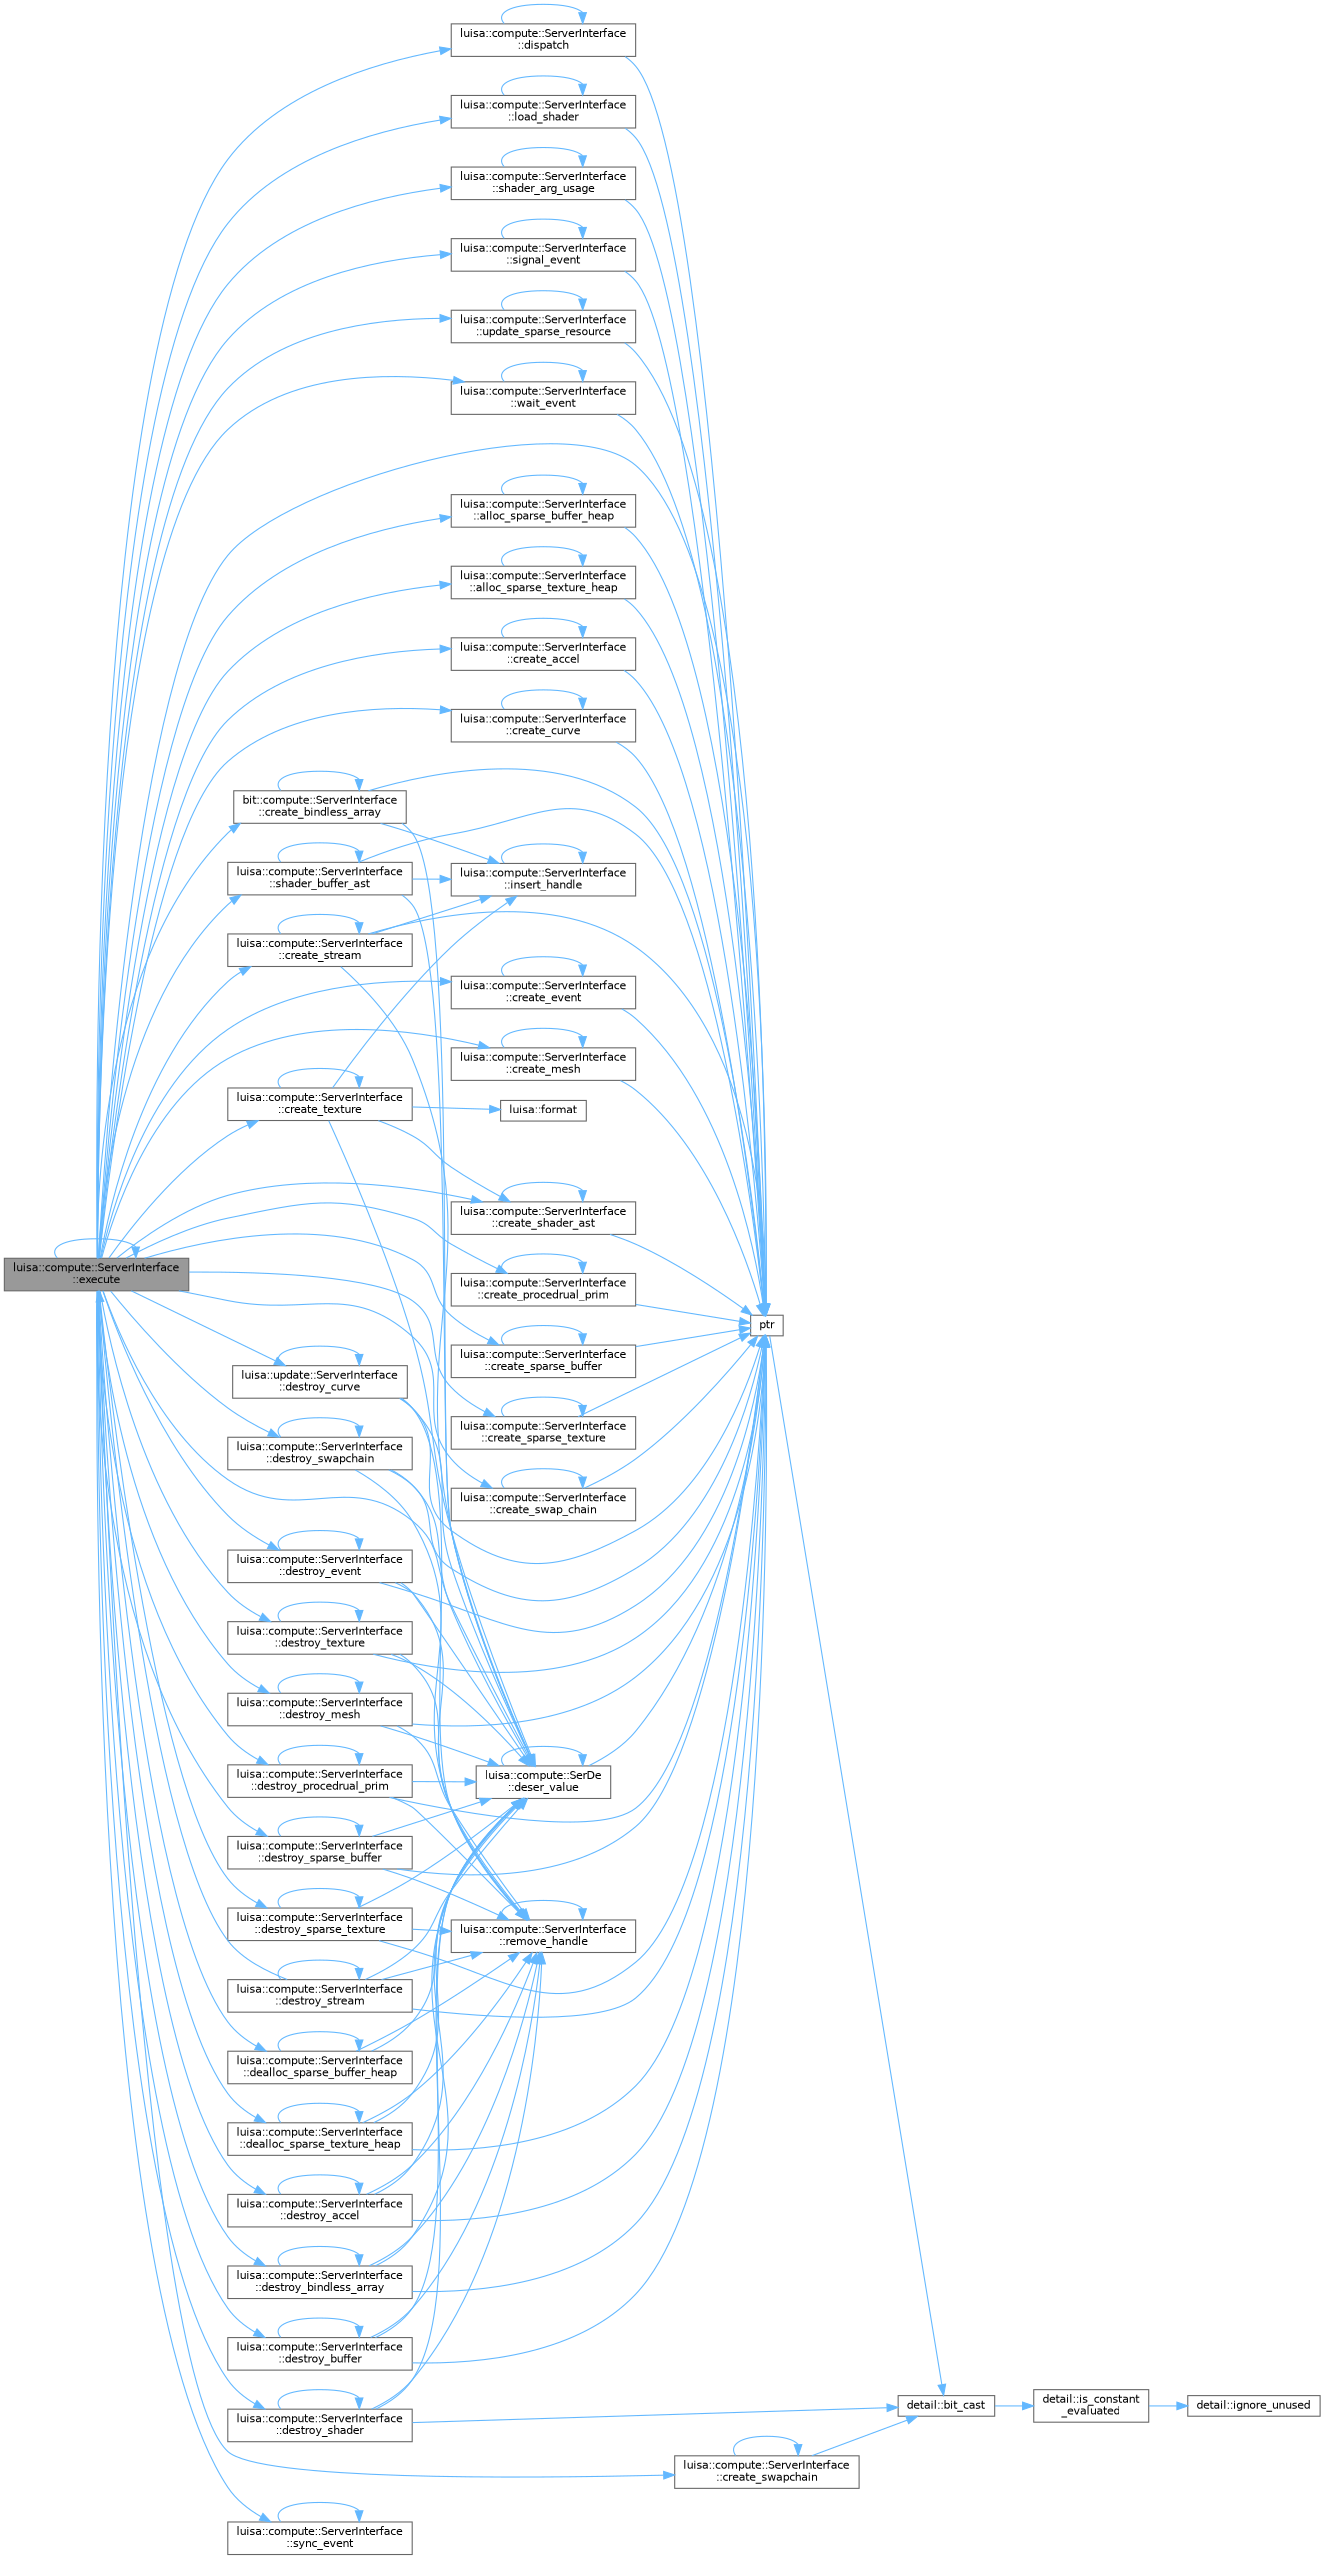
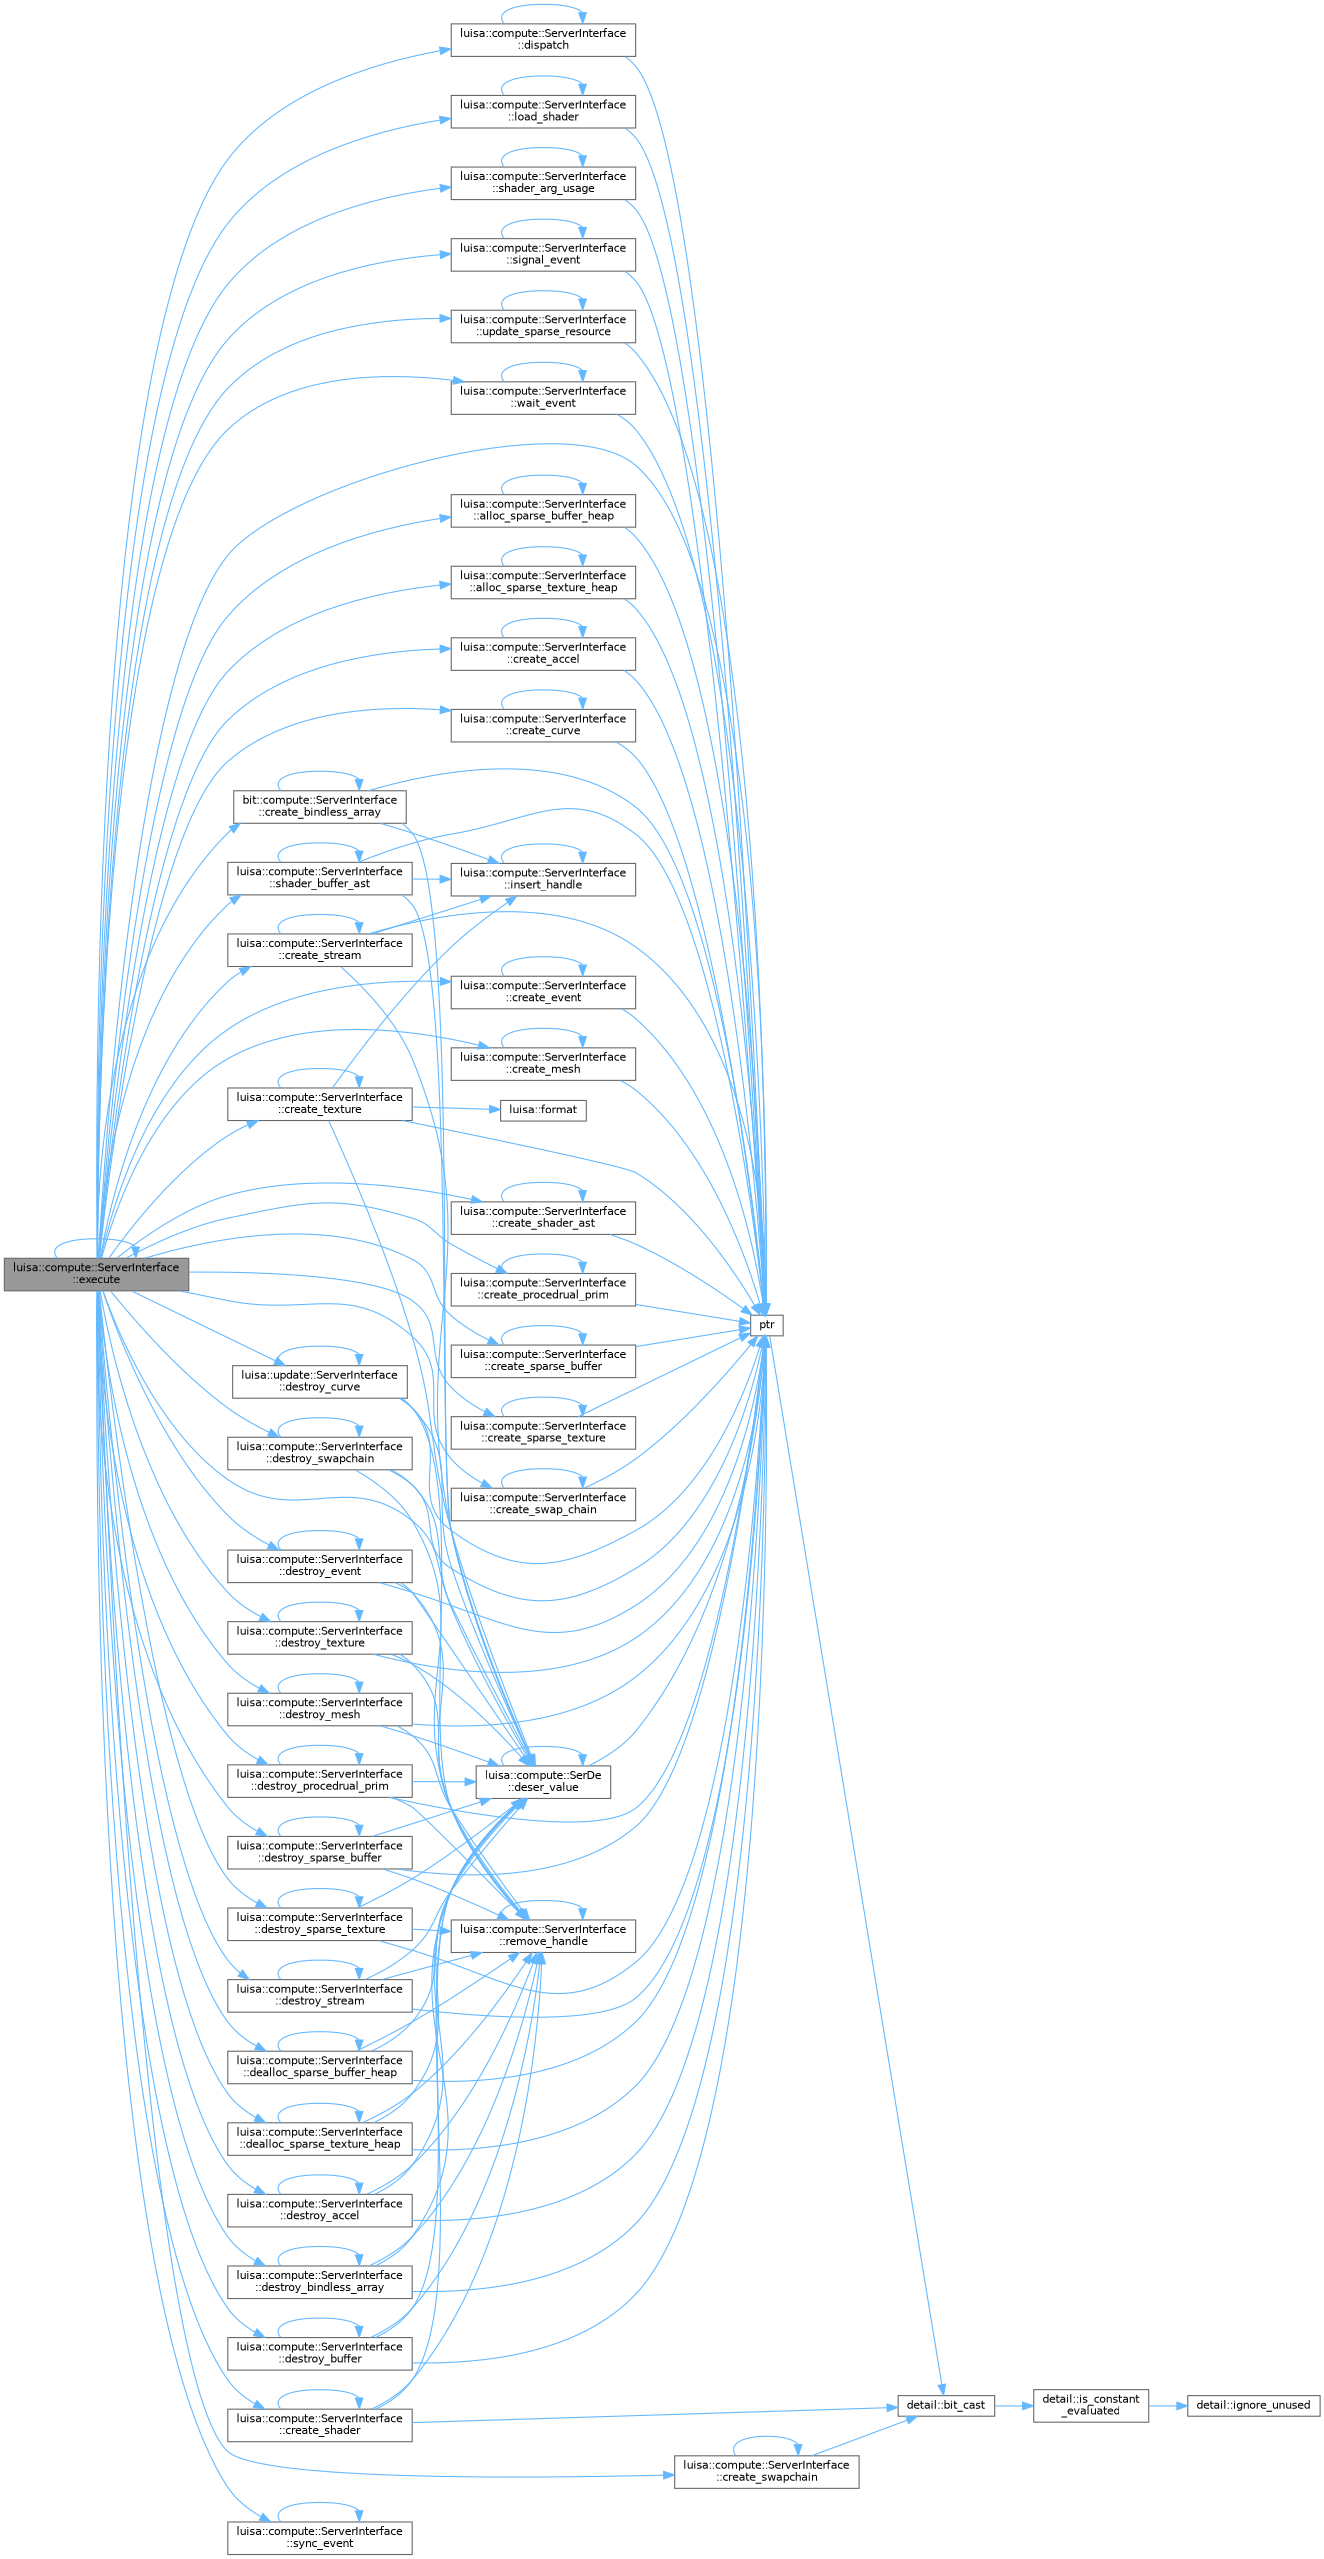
edge "luisa::compute::ServerInterface ::create_texture" -> "luisa::compute::ServerInterface ::create_shader_ast": now "luisa::compute::ServerInterface ::create_texture" -> "ptr"
edge "luisa::compute::ServerInterface ::destroy_stream" -> "luisa::compute::ServerInterface ::execute": reversed
edge "luisa::compute::ServerInterface ::dealloc_sparse_buffer_heap" -> "ptr": added
node "luisa::compute::ServerInterface ::destroy_shader": label "luisa::compute::ServerInterface ::destroy_shader" -> "luisa::compute::ServerInterface ::create_shader"
